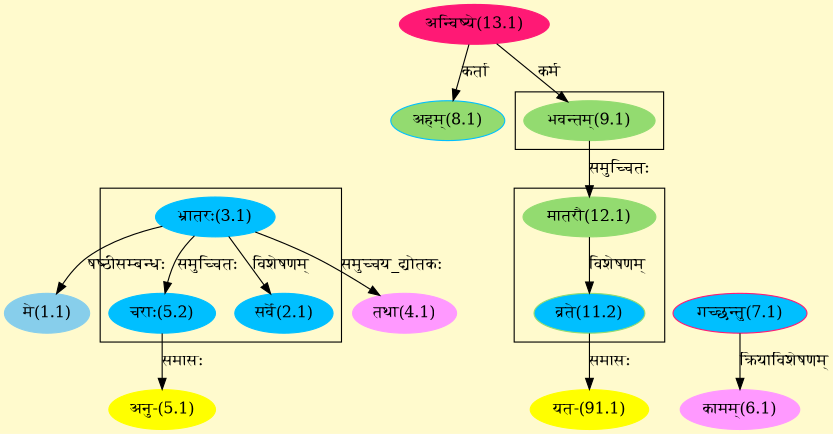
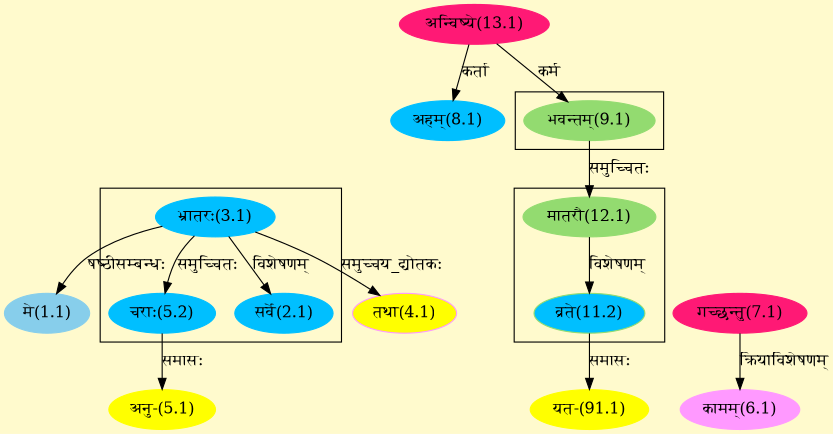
node "अहम्(8.1)": fillcolor #93db70 -> #00bfff
node "तथा(4.1)": fillcolor #ff99ff -> #ffff00
node "गच्छन्तु(7.1)": fillcolor #00bfff -> #ff1975
